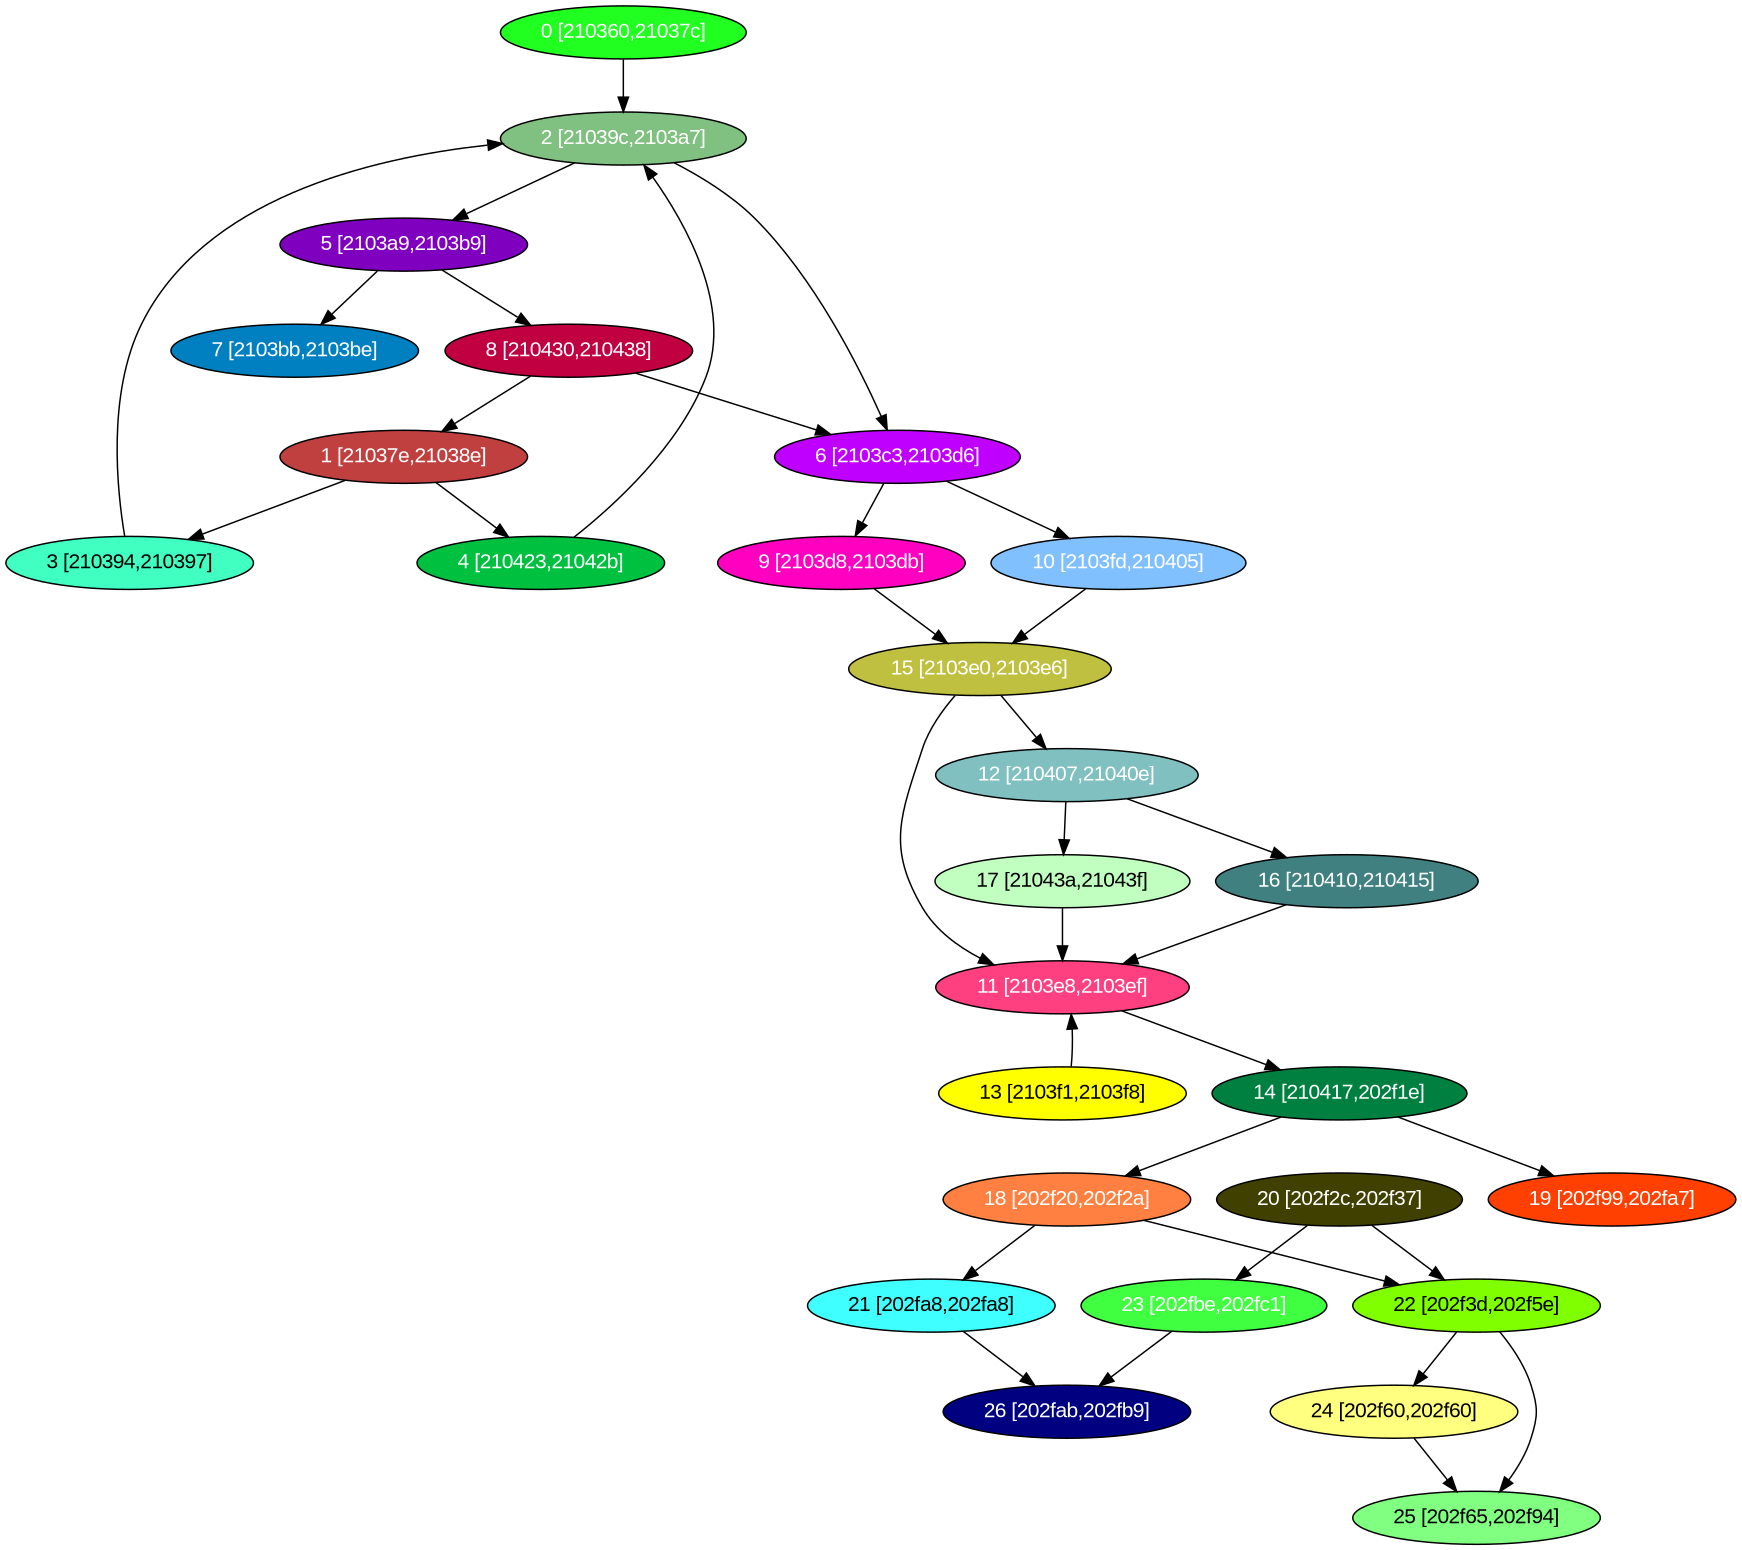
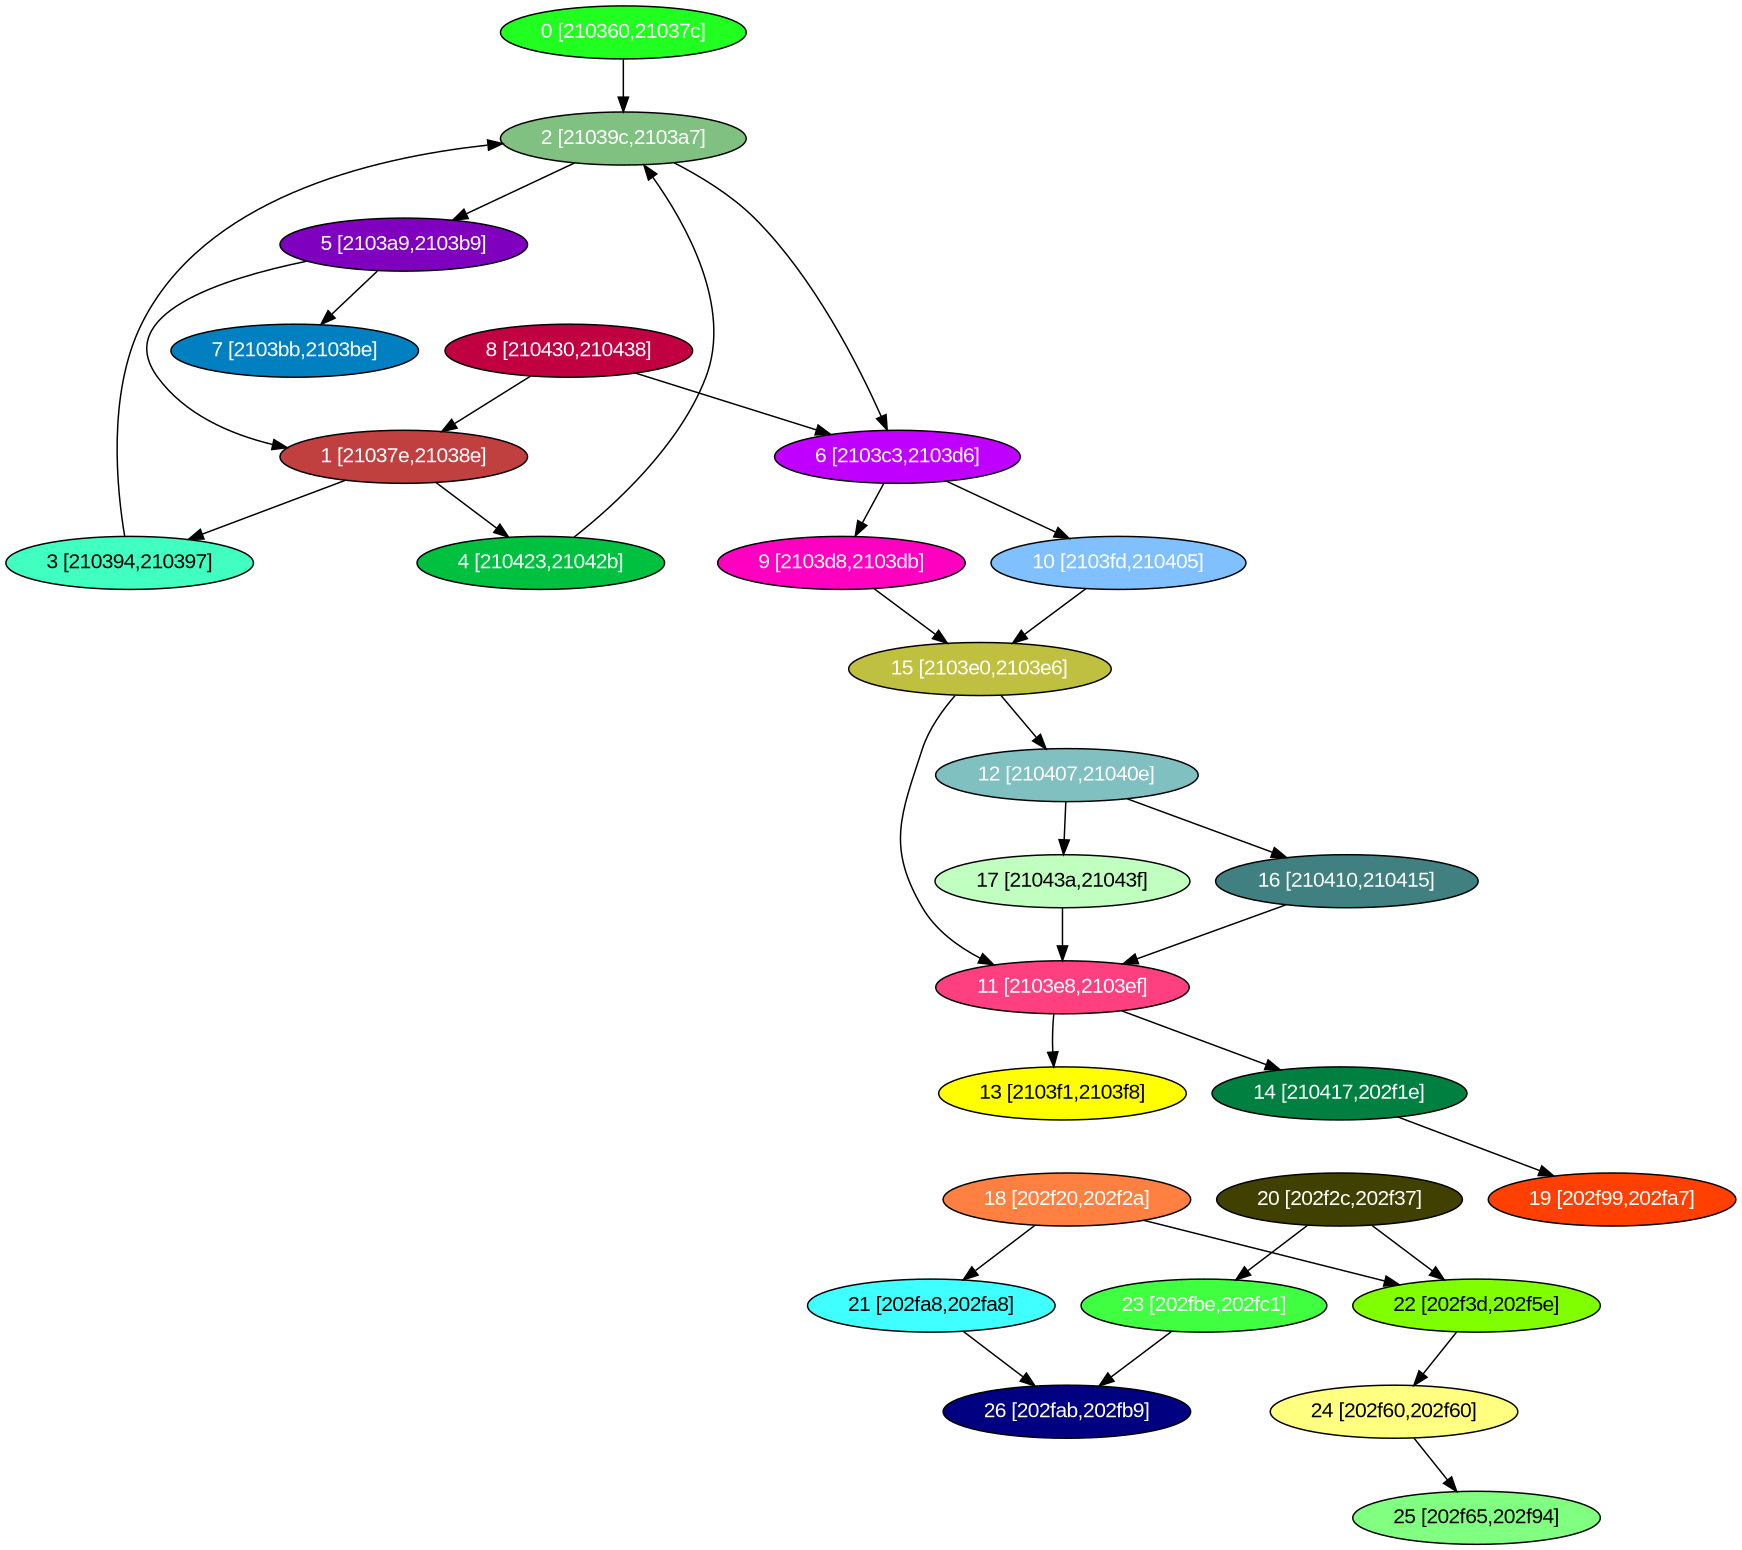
edge "5 [2103a9,2103b9]" -> "8 [210430,210438]": now "5 [2103a9,2103b9]" -> "1 [21037e,21038e]"
edge "13 [2103f1,2103f8]" -> "11 [2103e8,2103ef]": reversed
edge "14 [210417,202f1e]" -> "18 [202f20,202f2a]": removed
edge "22 [202f3d,202f5e]" -> "25 [202f65,202f94]": removed
